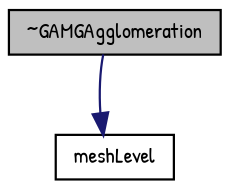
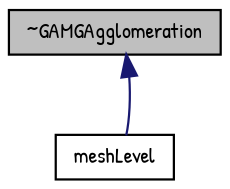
edge "~GAMGAgglomeration" -> "meshLevel": reversed
